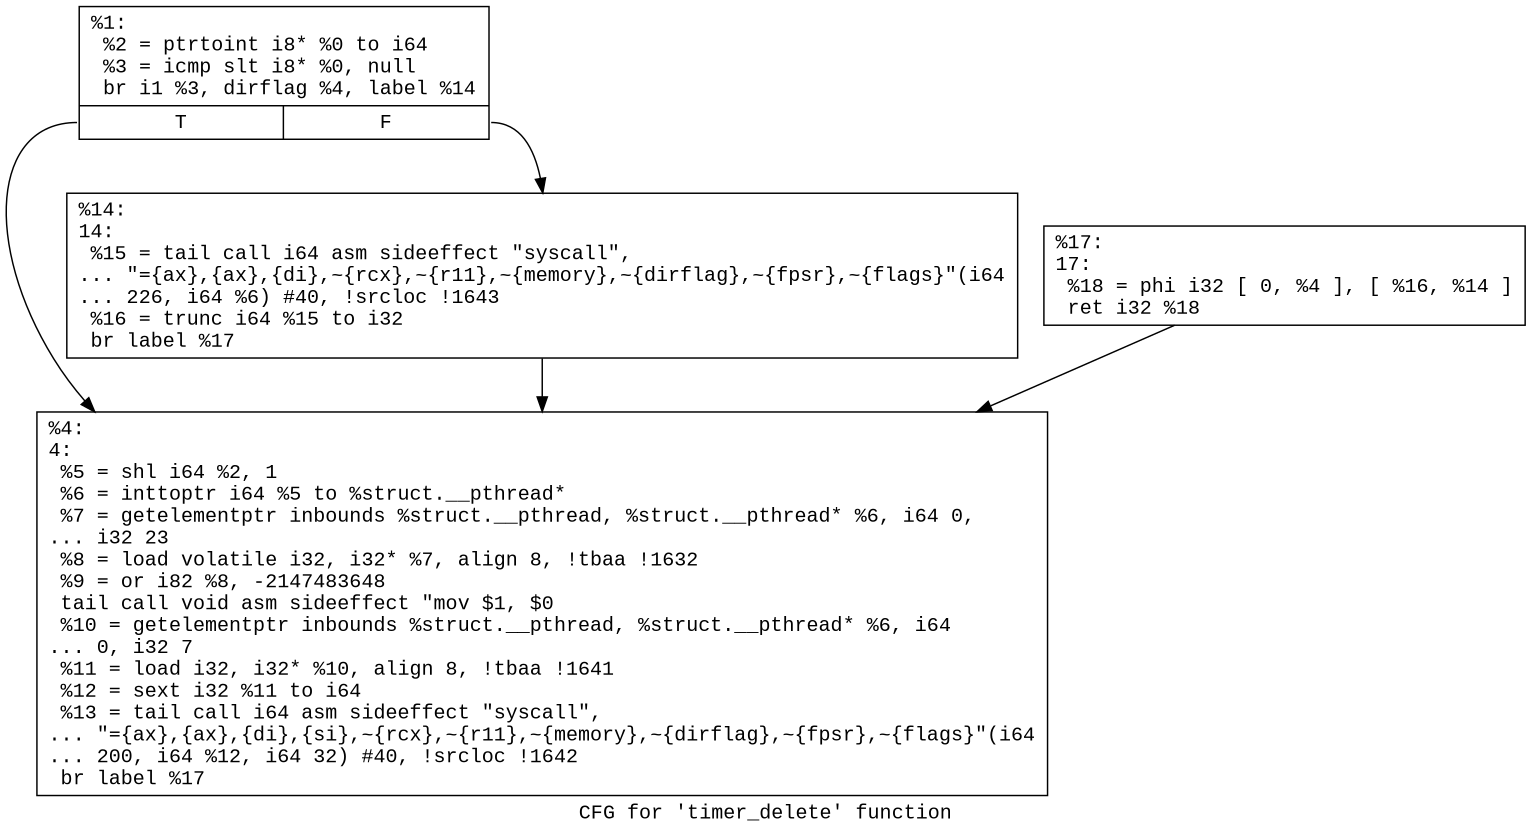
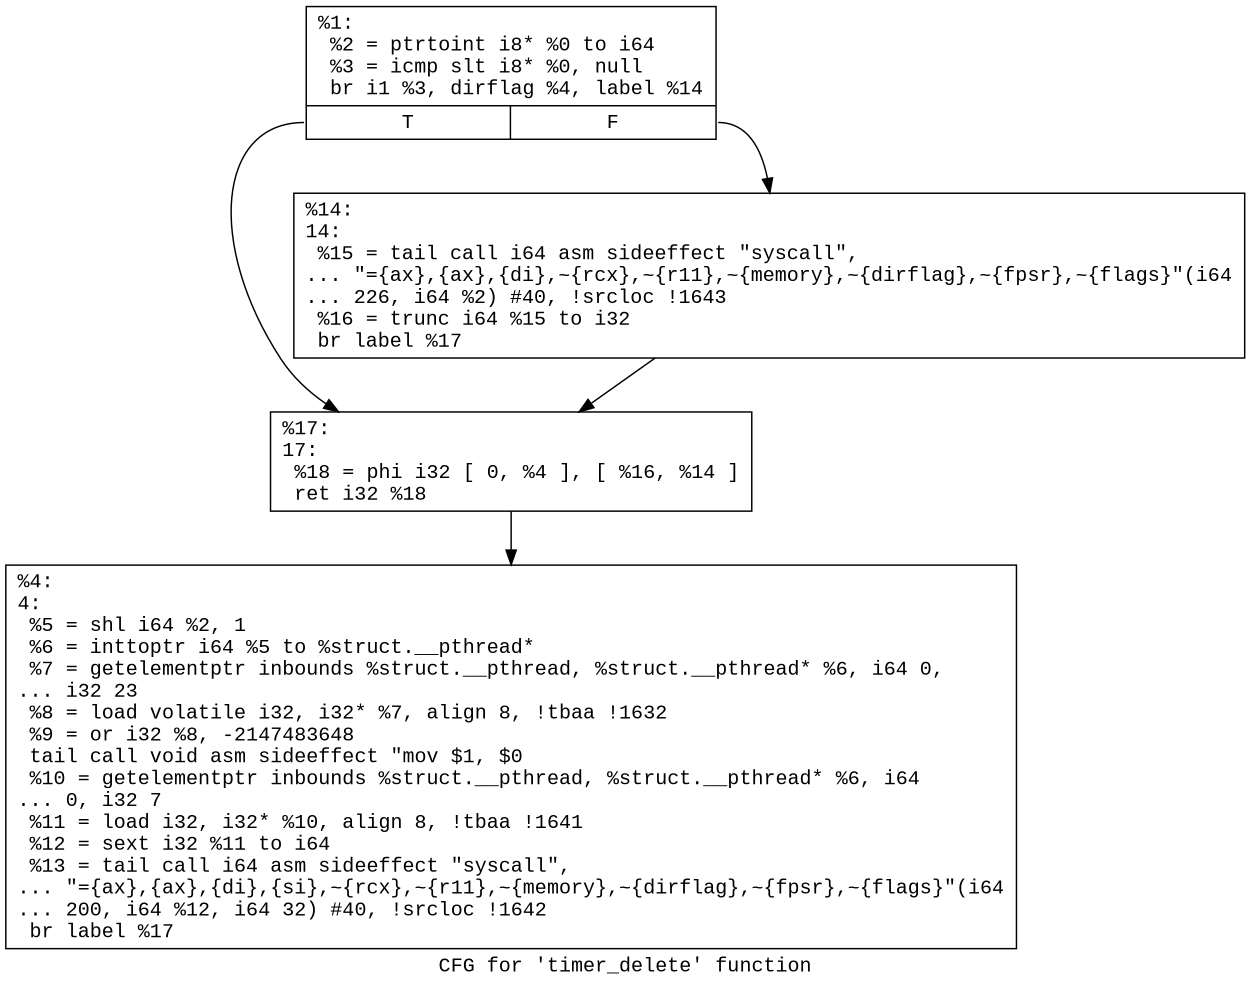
edge "%1:" -> "%4:": now "%1:" -> "%17:"
node "%14:": text "... 226, i64 %6) #40, !srcloc !1643" -> "... 226, i64 %2) #40, !srcloc !1643"
edge "%14:" -> "%4:": now "%14:" -> "%17:"
node "%4:": text "%9 = or i82 %8, -2147483648" -> "%9 = or i32 %8, -2147483648"
